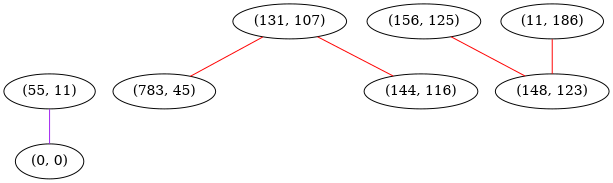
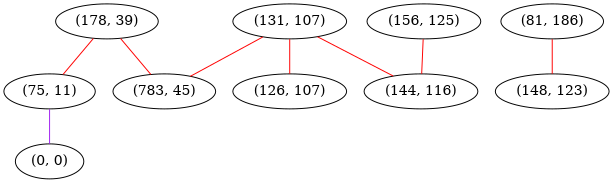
node "(178, 39)": added
node "(11, 186)": label "(11, 186)" -> "(81, 186)"
edge "(156, 125)" -- "(148, 123)": now "(156, 125)" -- "(144, 116)"
node "(55, 11)": label "(55, 11)" -> "(75, 11)"
node "(126, 107)": added
